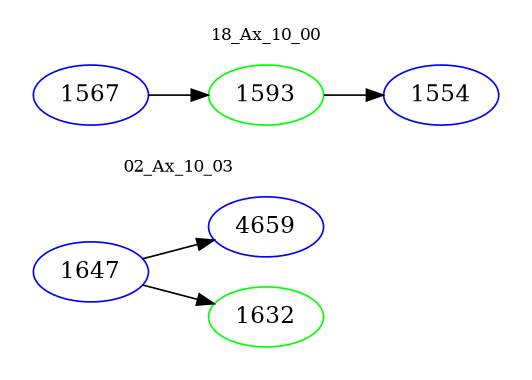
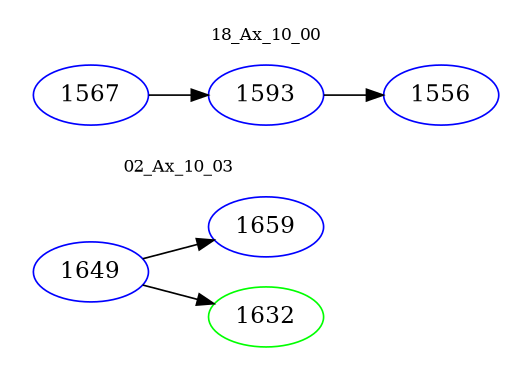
node "1593": color green -> blue
node "1554": label "1554" -> "1556"
node "4659": label "4659" -> "1659"
node "1647": label "1647" -> "1649"
